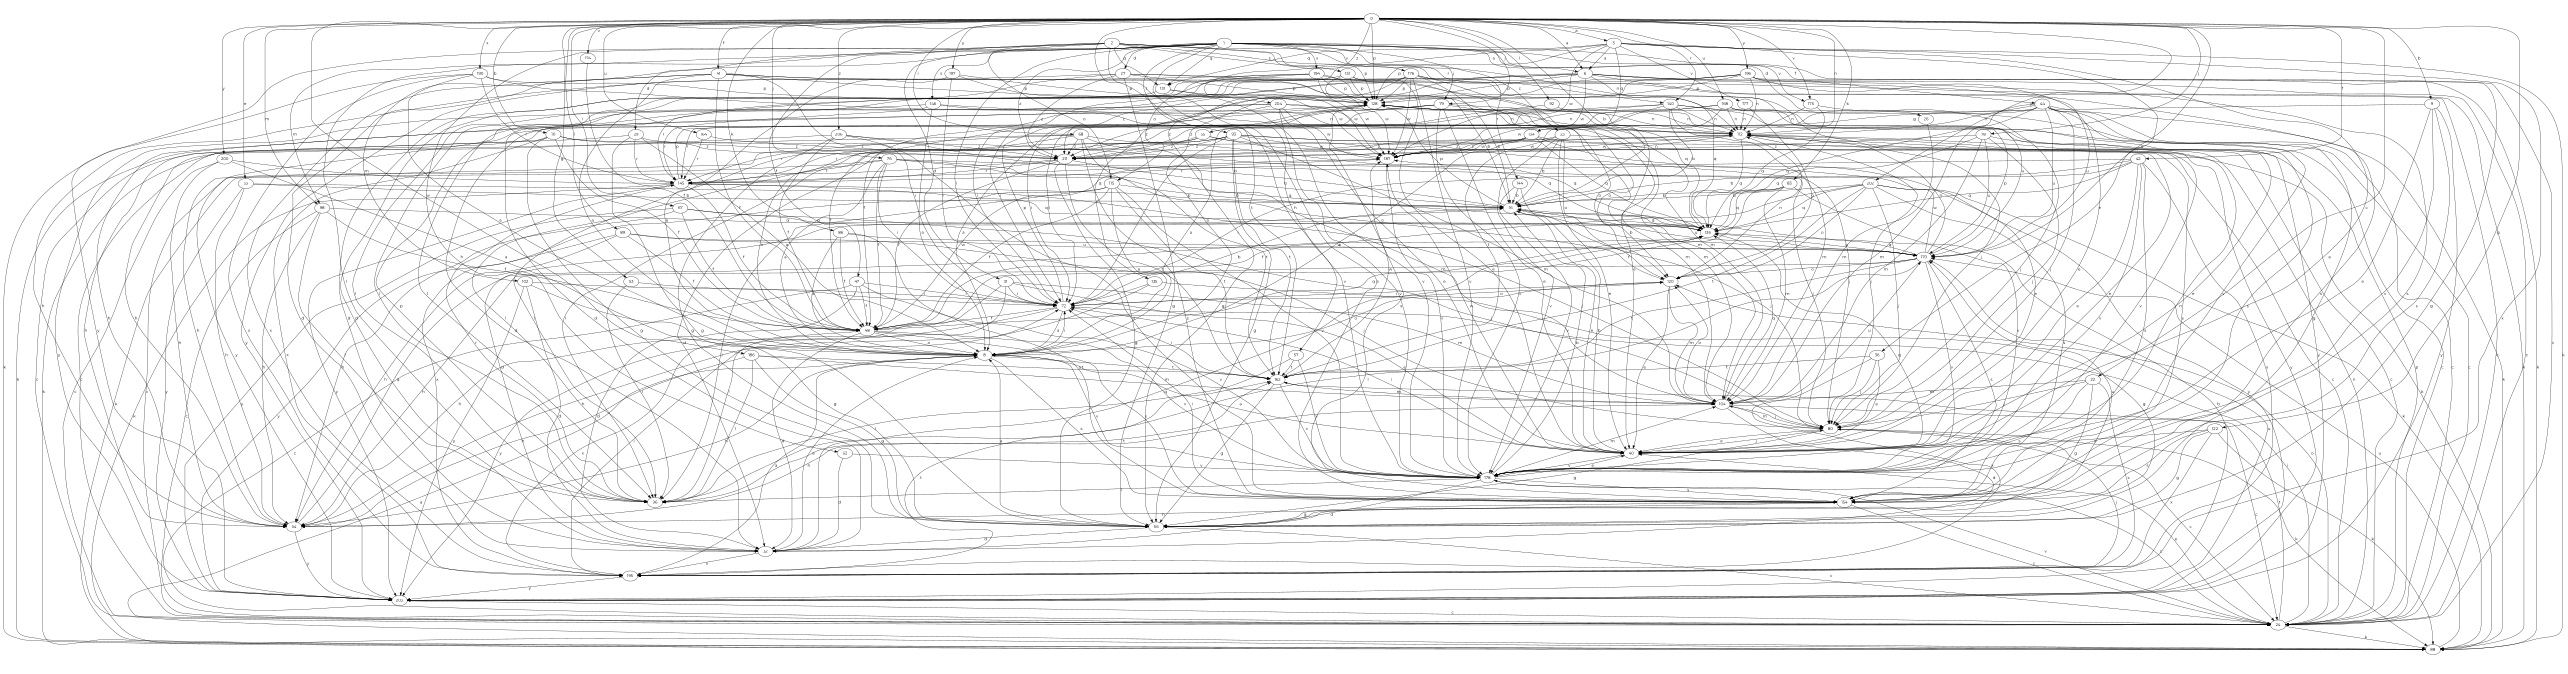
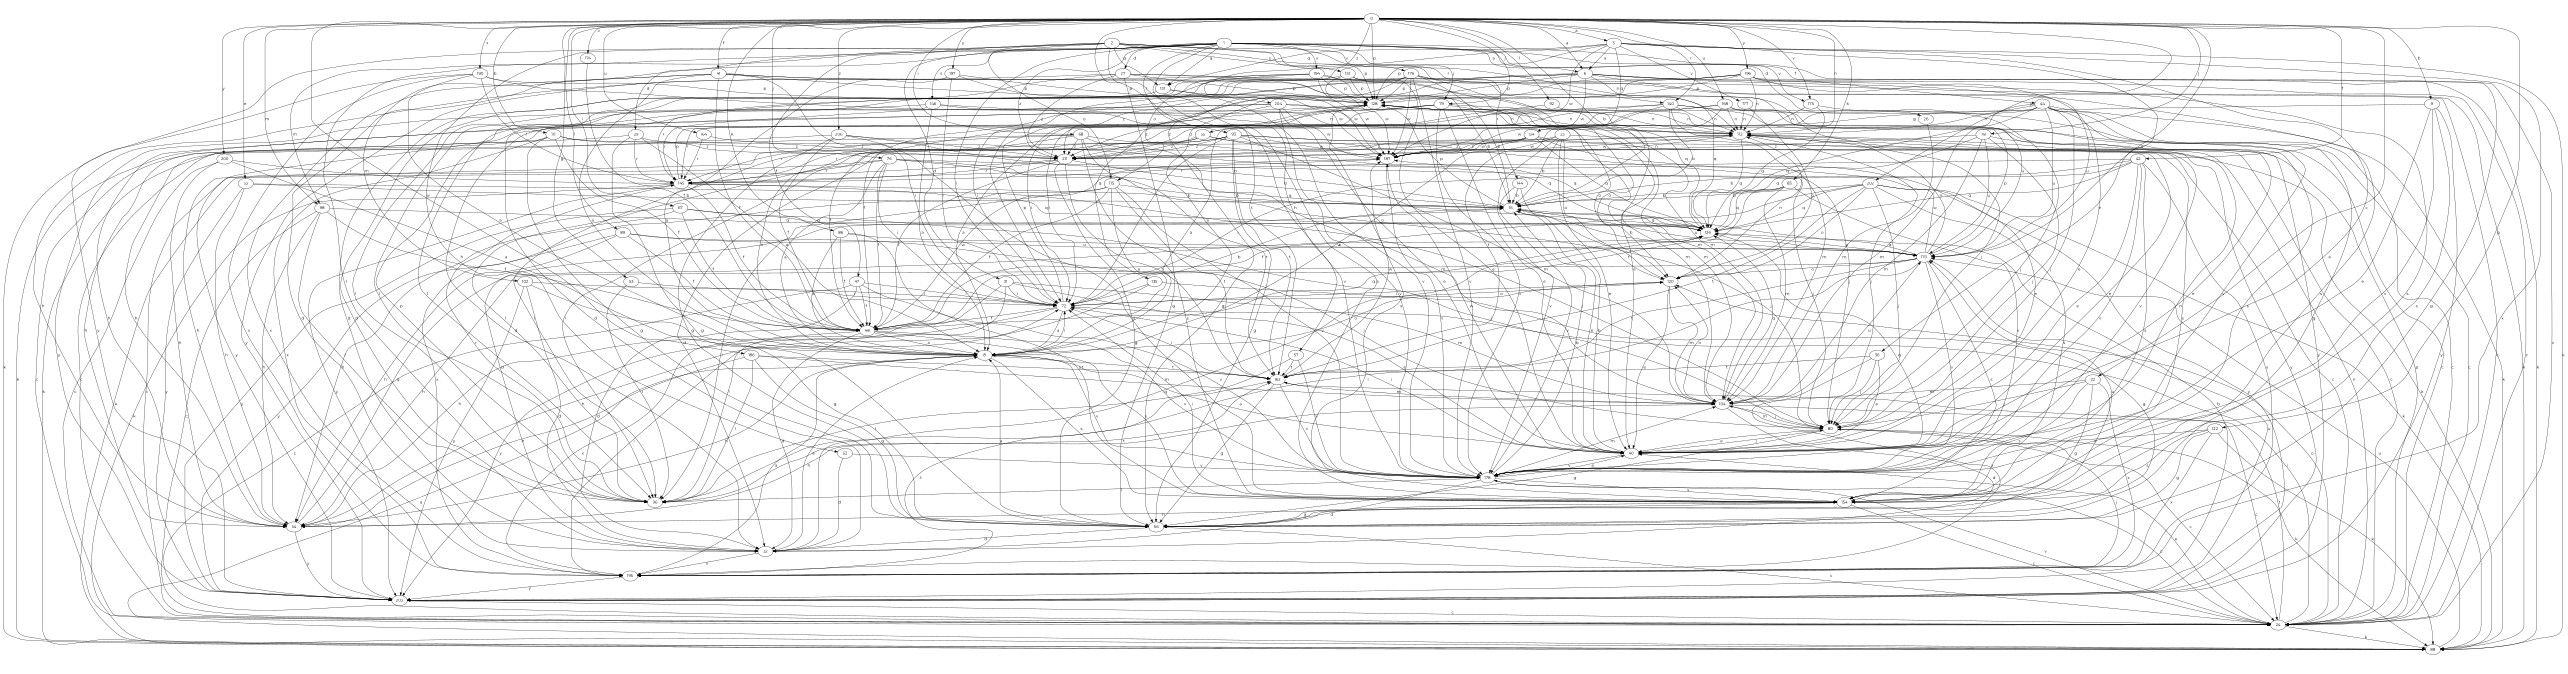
edge "1" -> "23": removed, label "c"
